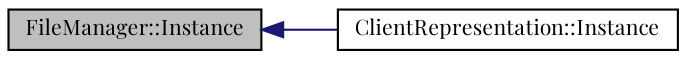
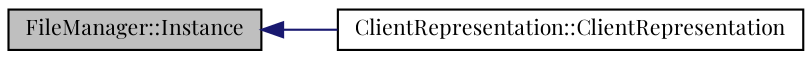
node "ClientRepresentation::Instance": label "ClientRepresentation::Instance" -> "ClientRepresentation::ClientRepresentation"
